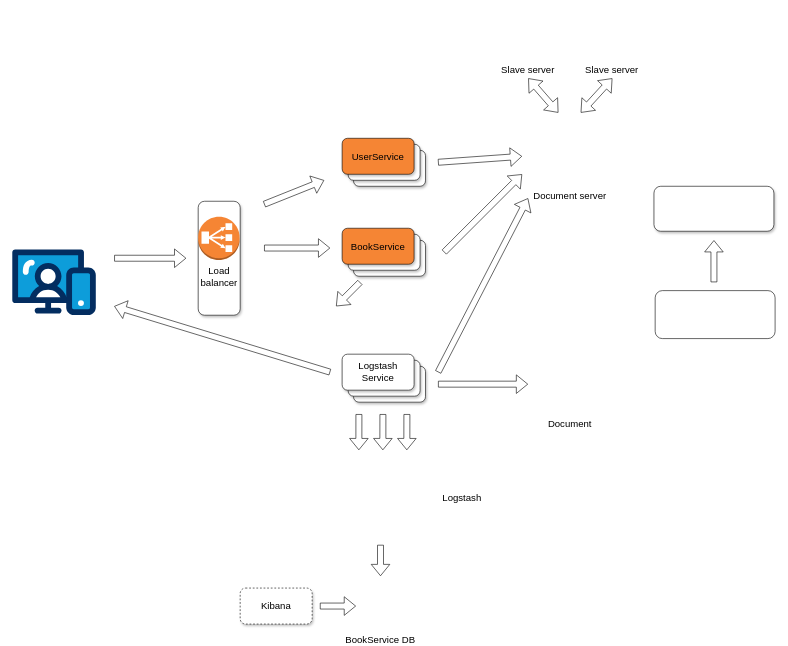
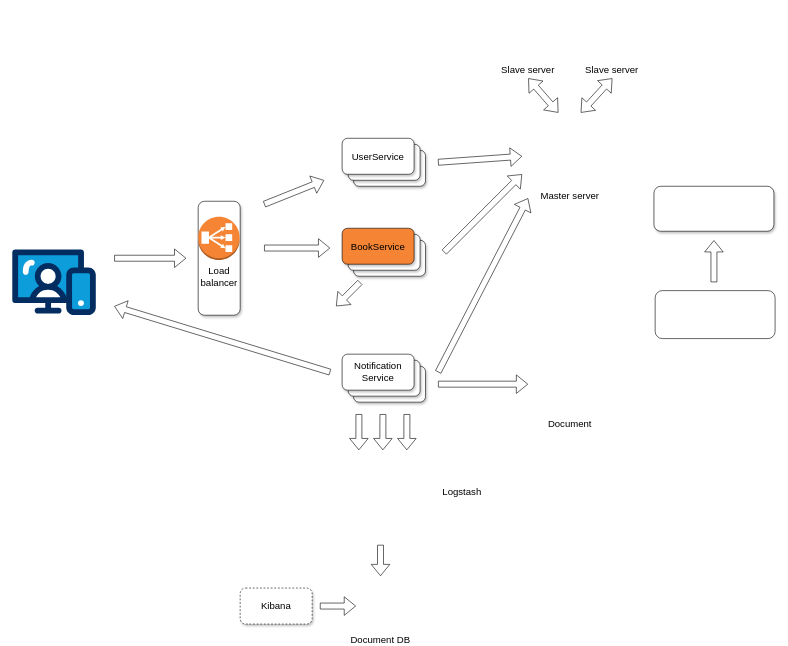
node "UserService": fillcolor #f58534 -> #ffffff
node "Document server": label "Document server" -> "Master server"
node "Logstash Service": label "Logstash Service" -> "Notification Service"
node "Logstash": moved (462, 498) -> (462, 492)
node "BookService DB": label "BookService DB" -> "Document DB"
